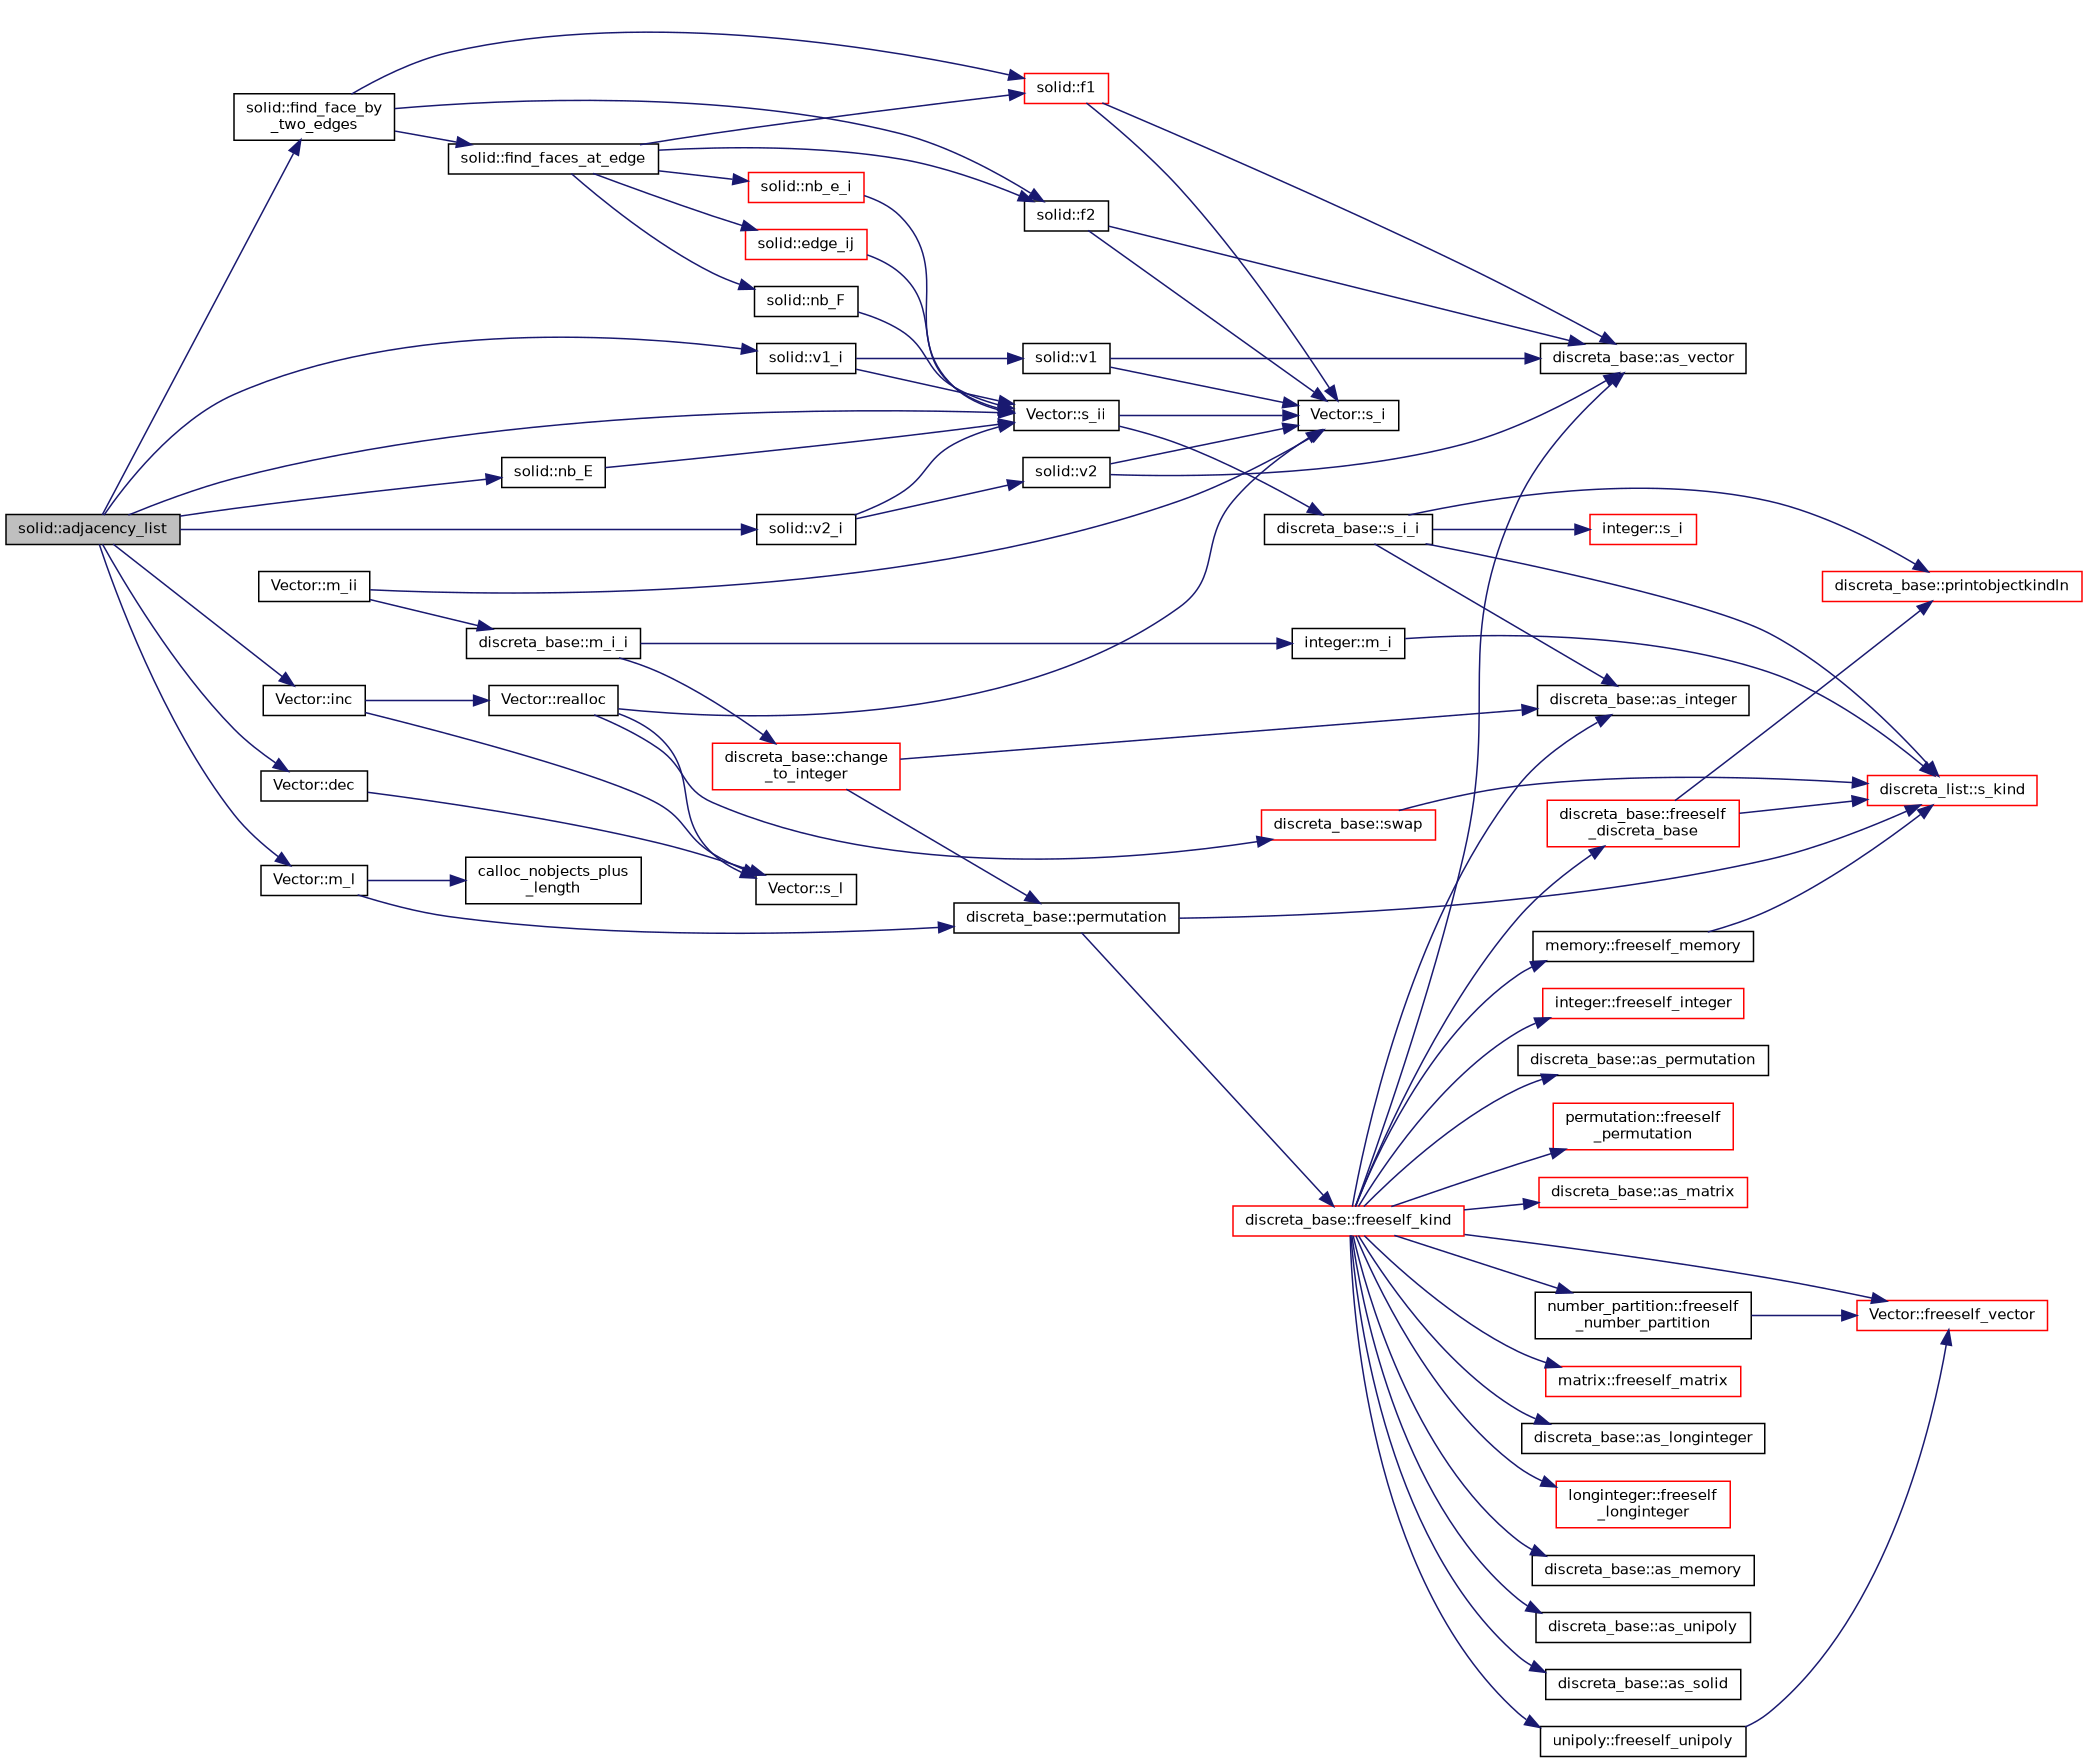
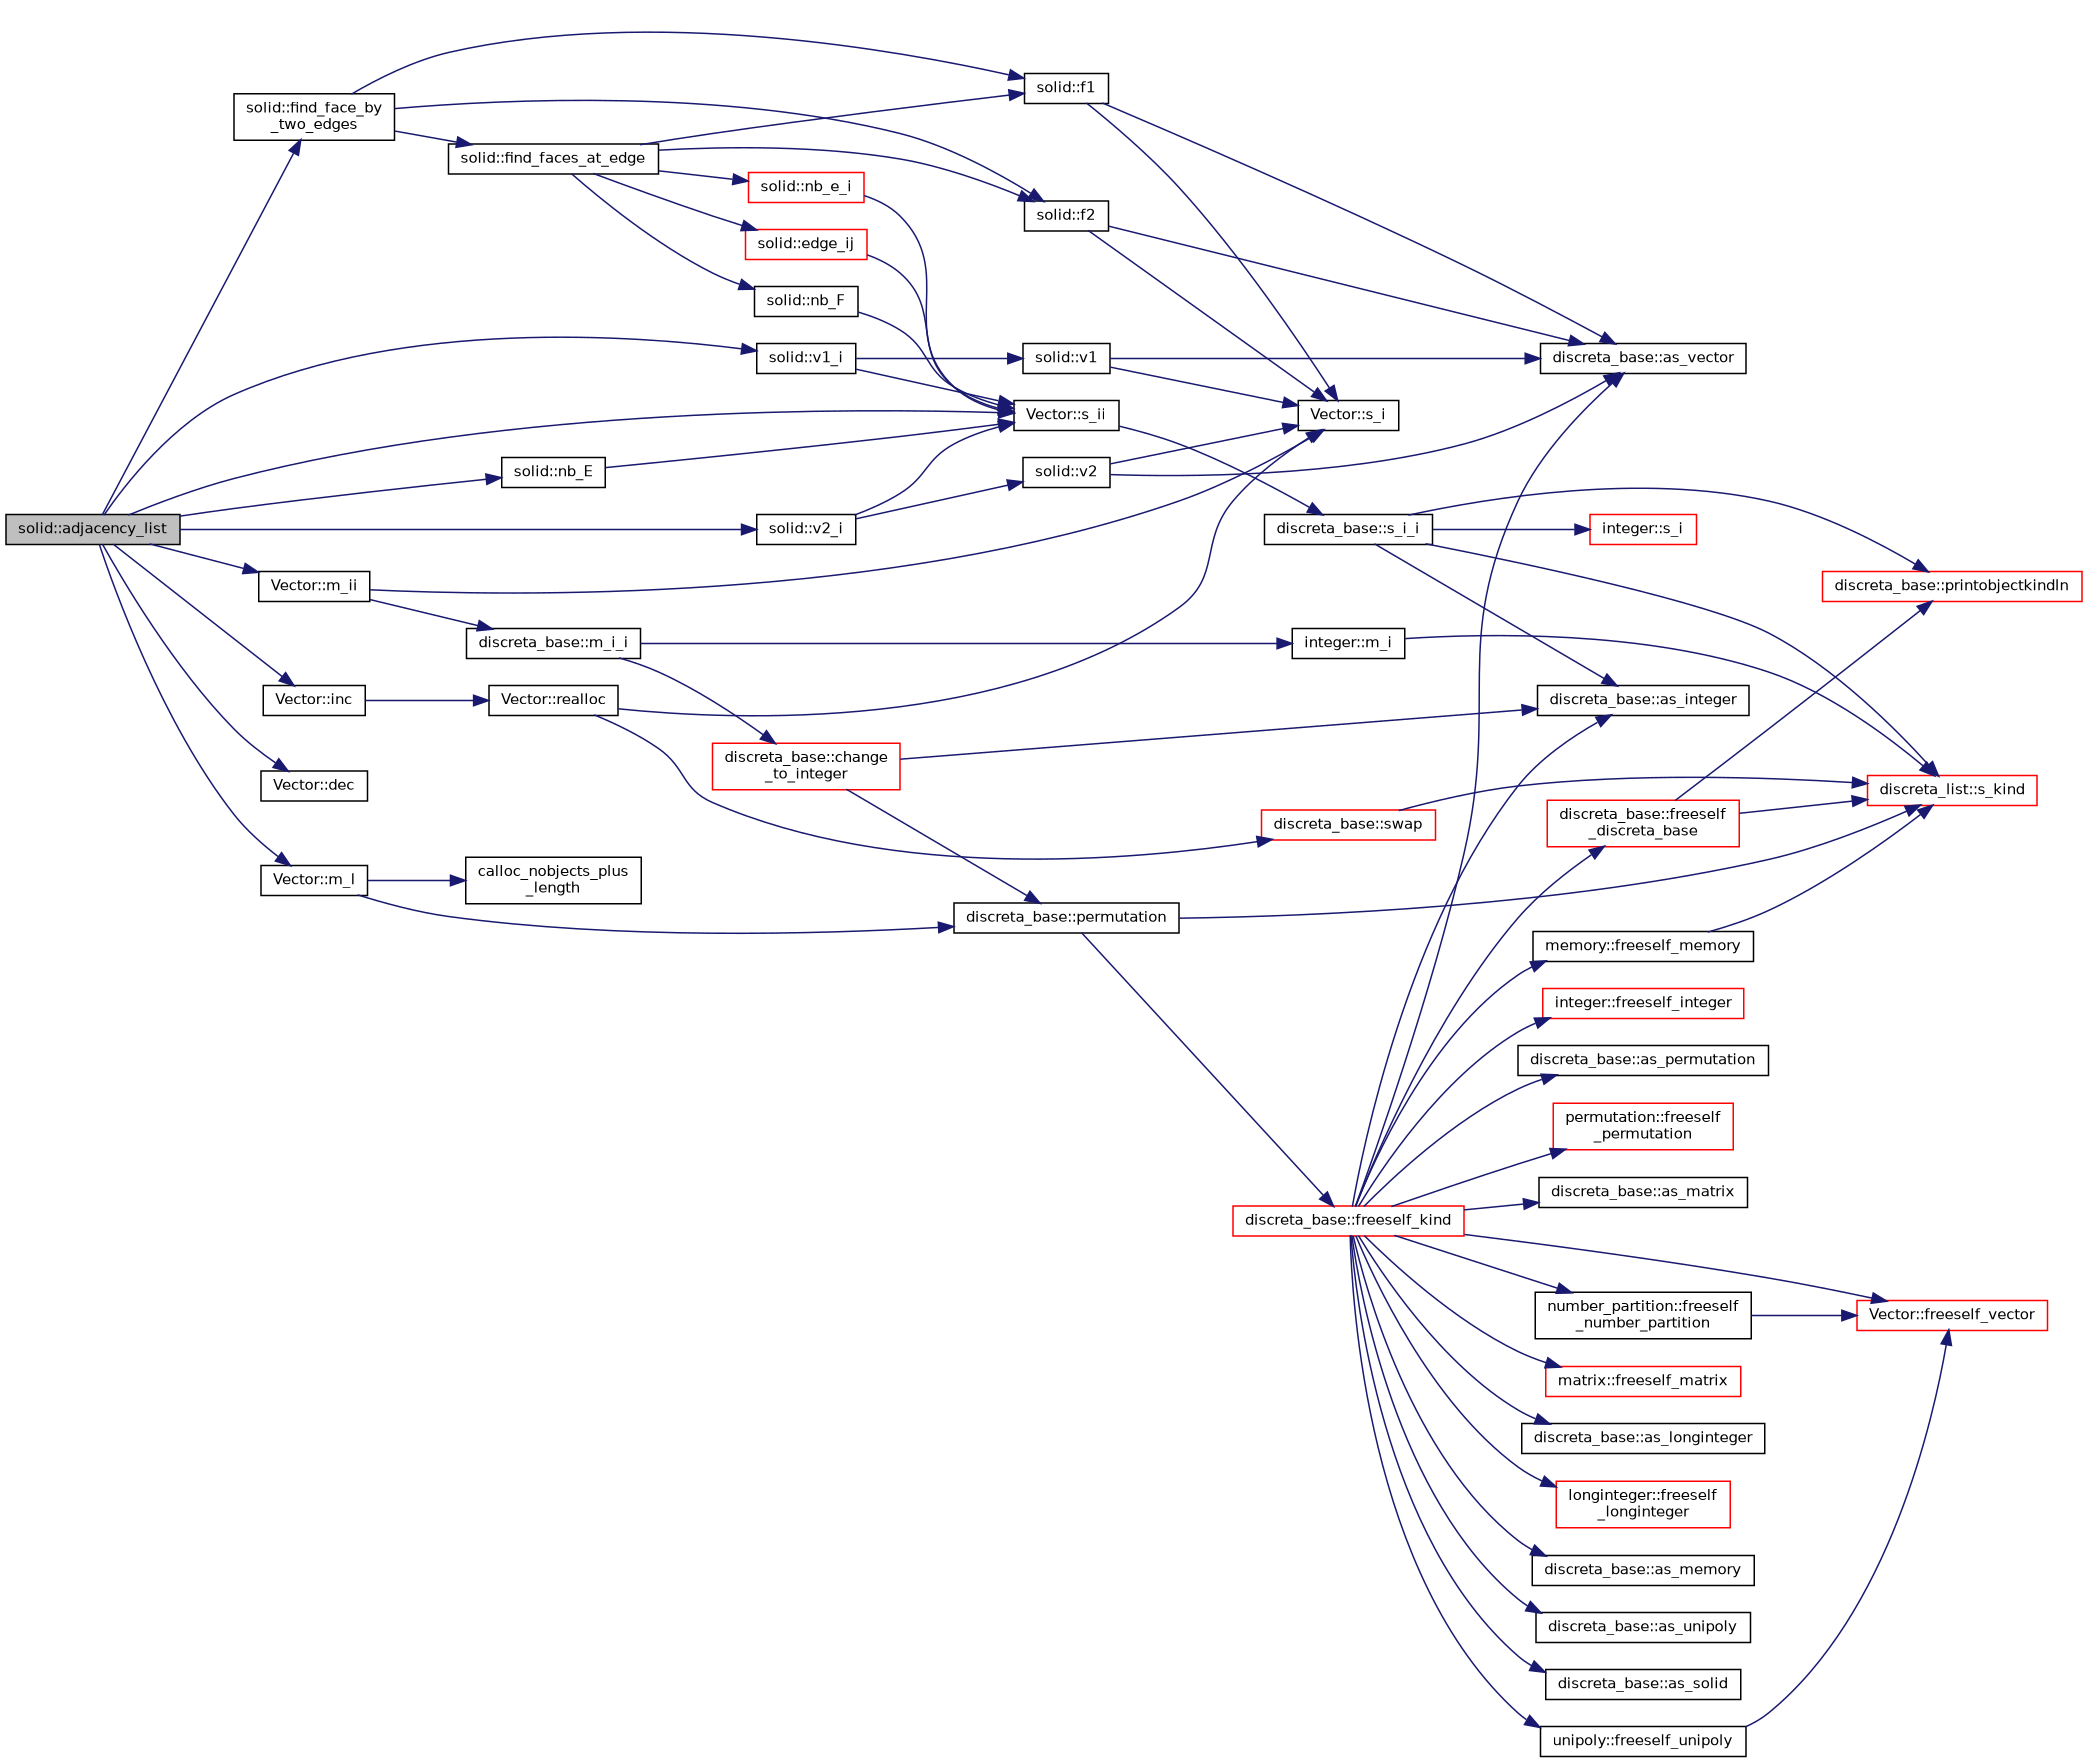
node "solid::f1": color red -> black
edge "Vector::s_ii" -> "Vector::s_i": removed
edge "solid::adjacency_list" -> "Vector::m_ii": added
node "Vector::s_l": removed
node "discreta_base::as_matrix": color red -> black
